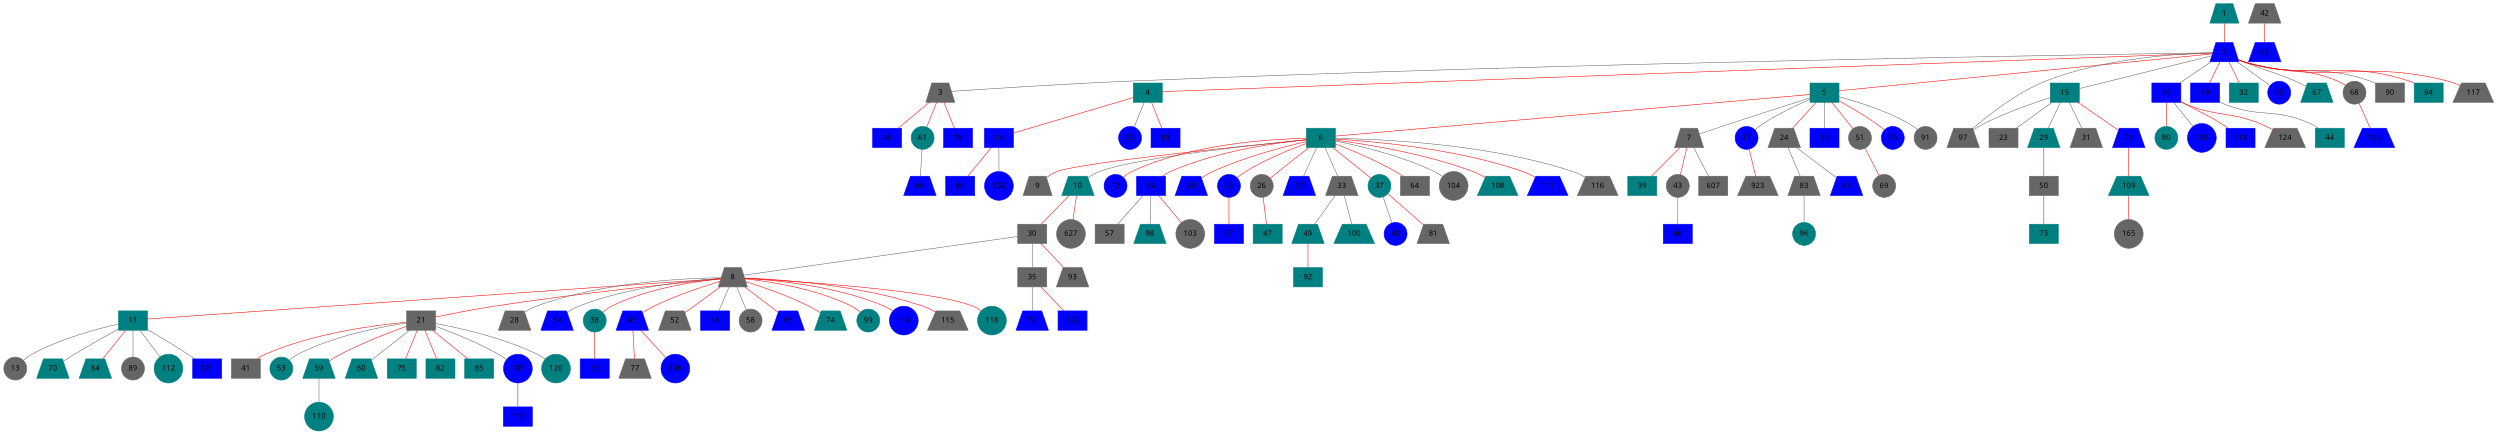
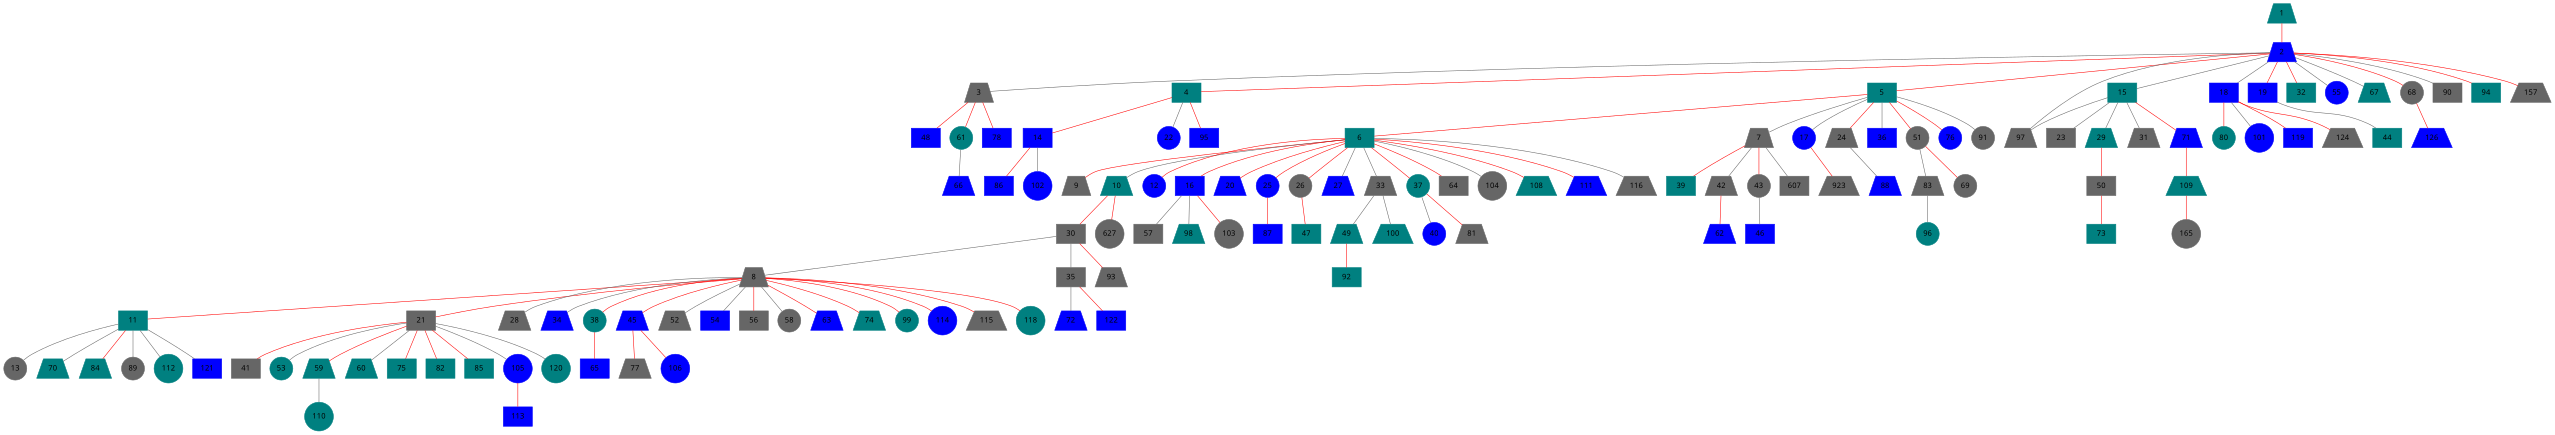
node "117": label "117" -> "157"
edge "7" -- "42": added
edge "24" -- "83": now "51" -- "83"
edge "8" -- "52": color red -> gray40
node "56": added
